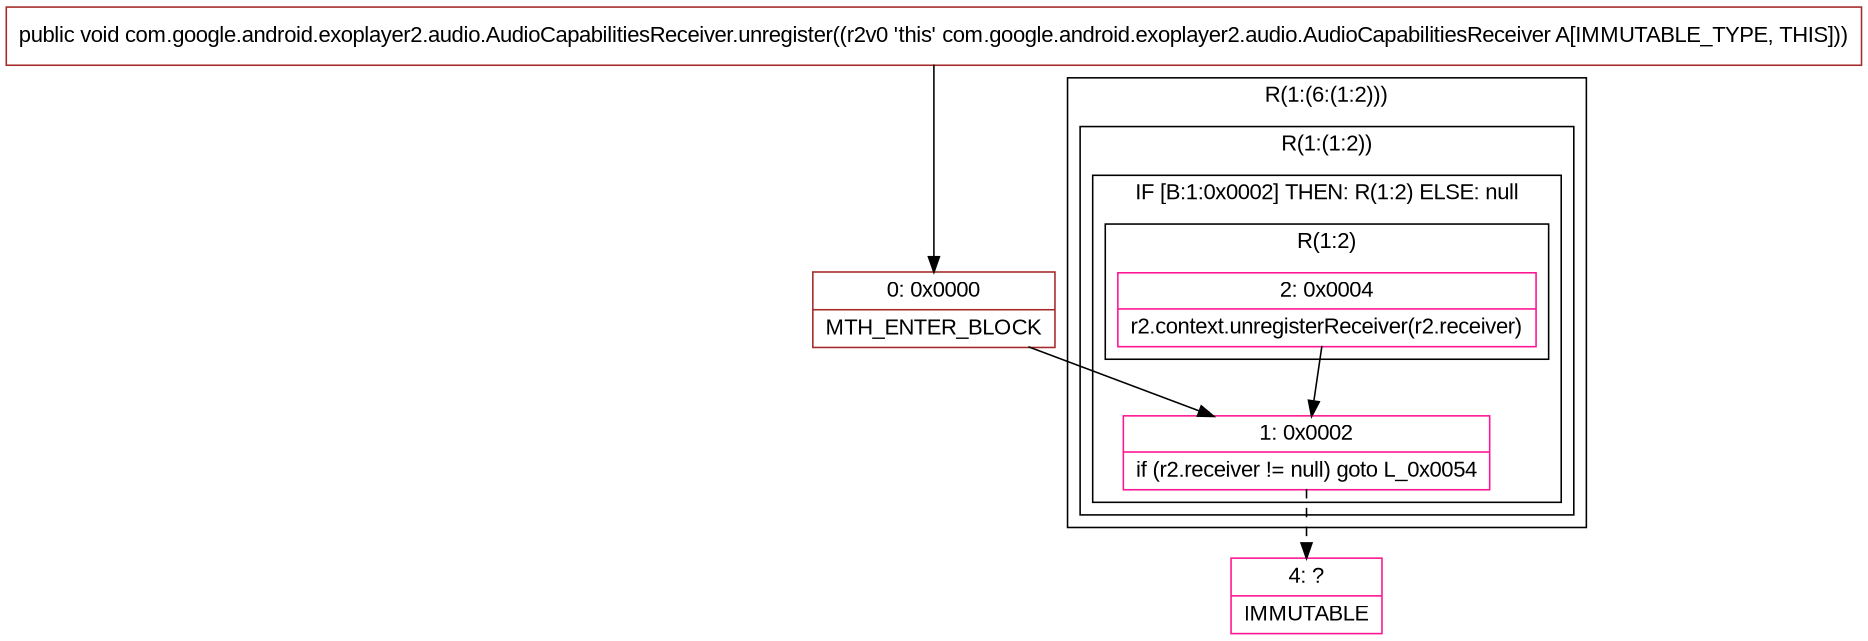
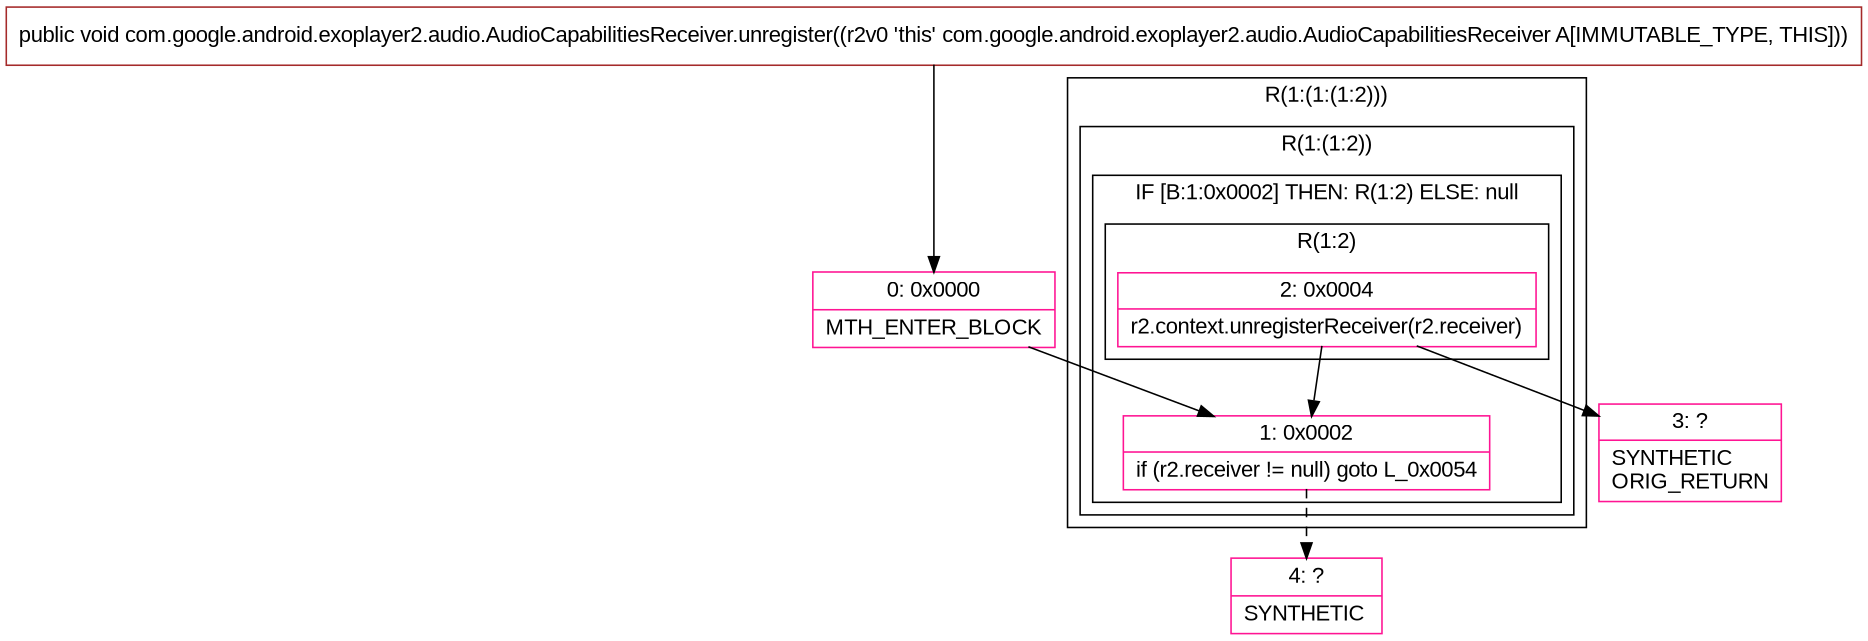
cluster "R(1:(6:(1:2)))": label "R(1:(6:(1:2)))" -> "R(1:(1:(1:2)))"
node "0: 0x0000": color brown -> deeppink
node "3: ?": added
node "4: ?": text "IMMUTABLE" -> "SYNTHETIC"
